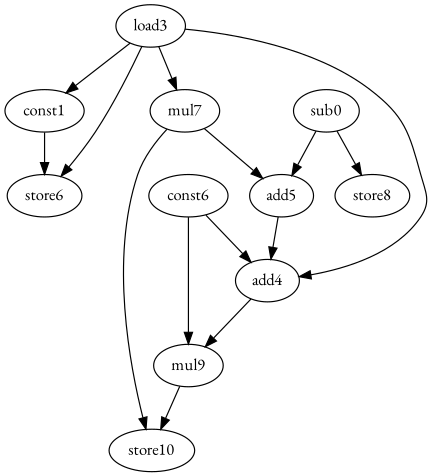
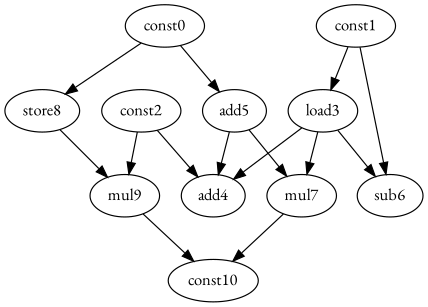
edge "load3" -> "const1": reversed
node "sub0": label "sub0" -> "const0"
edge "mul7" -> "add5": reversed
node "store6": label "store6" -> "sub6"
node "const6": label "const6" -> "const2"
edge "add4" -> "mul9": now "store8" -> "mul9"
node "store10": label "store10" -> "const10"
